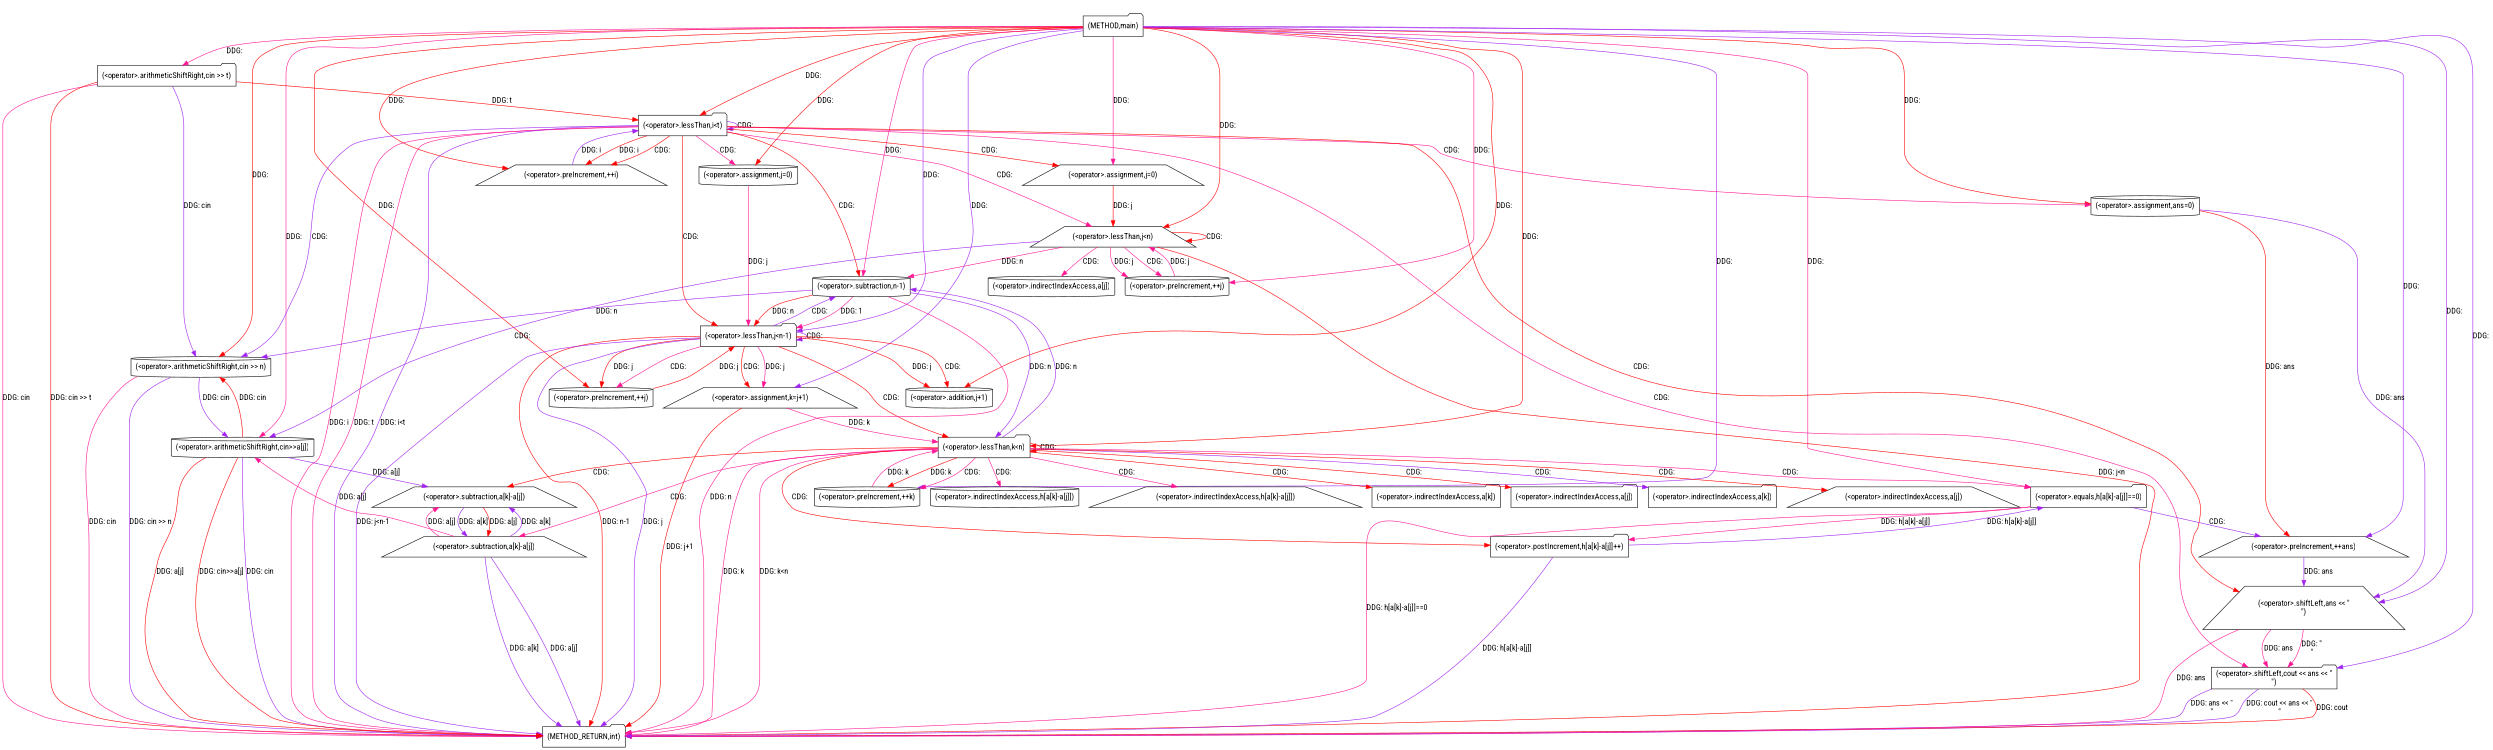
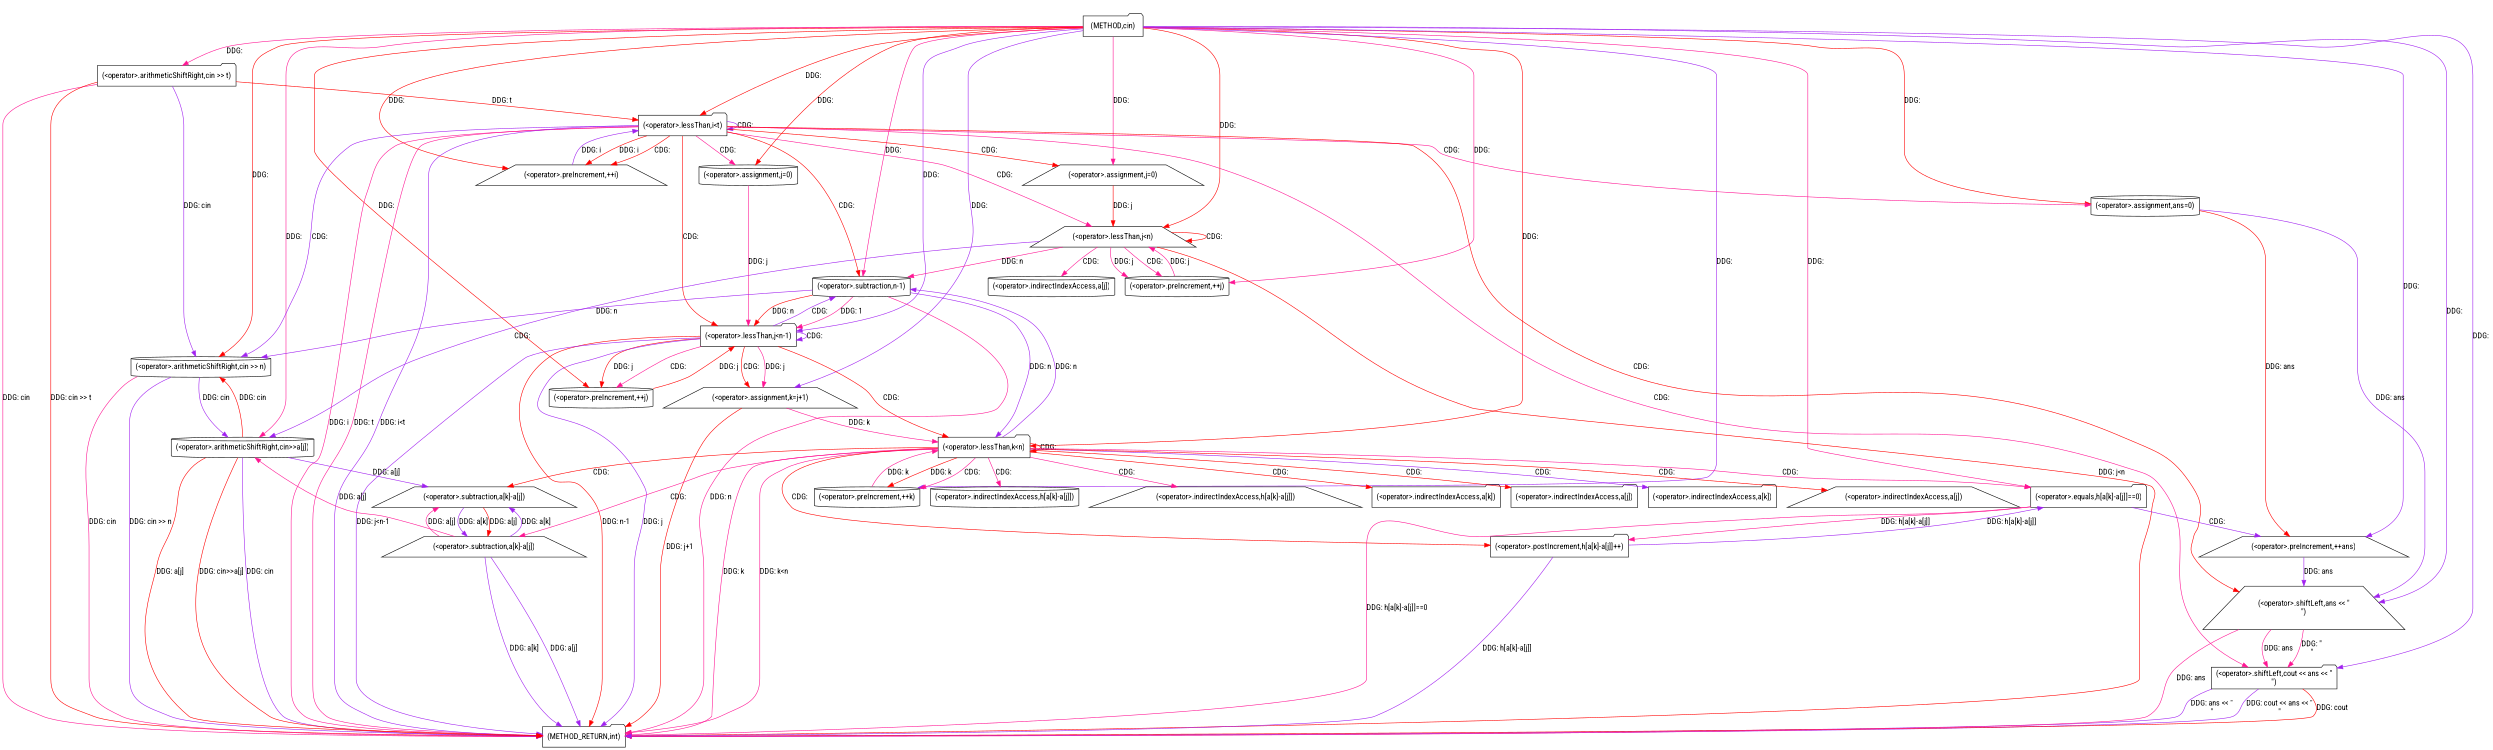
node "(METHOD,main)": label "(METHOD,main)" -> "(METHOD,cin)"
node "(<operator>.addition,j+1)": removed
